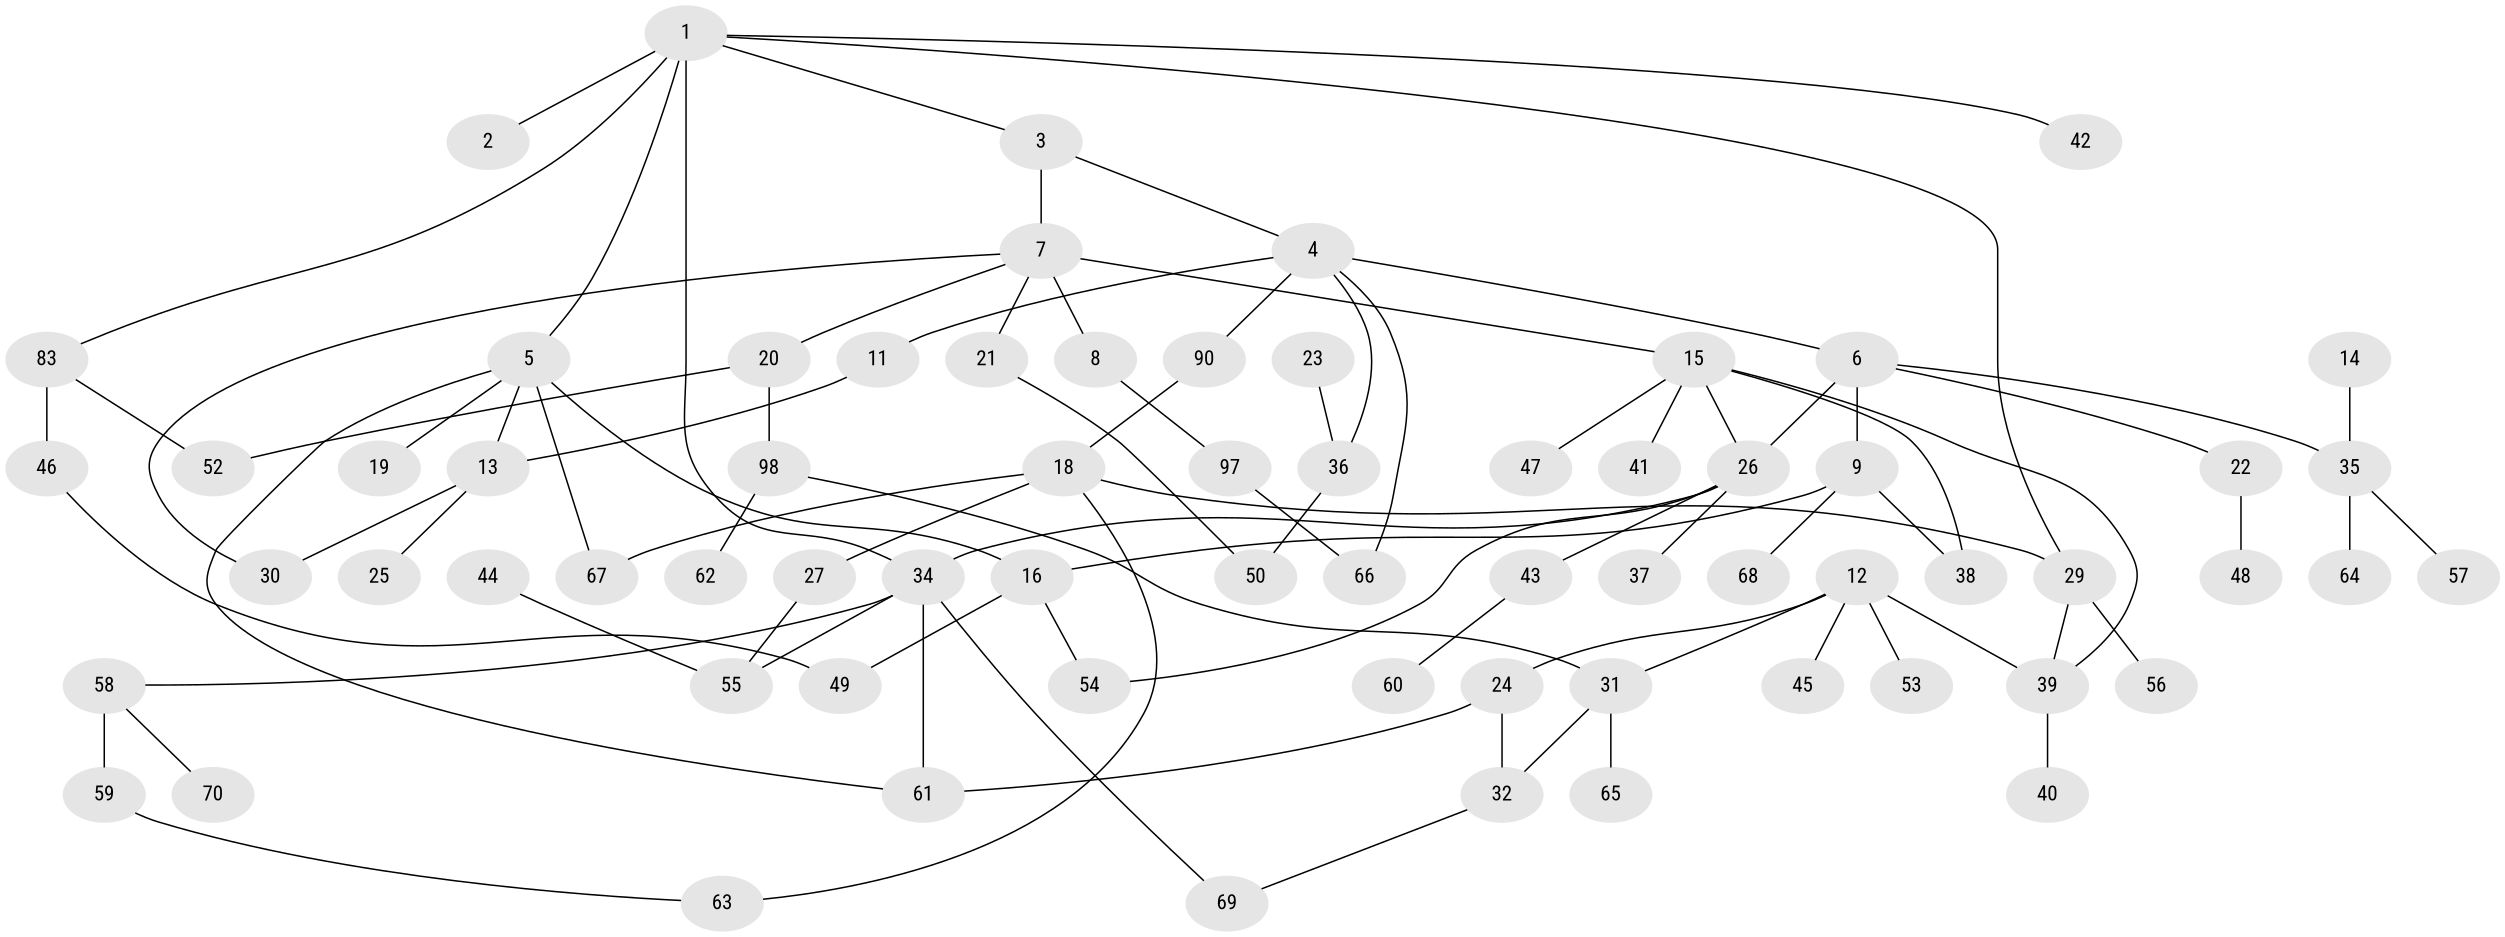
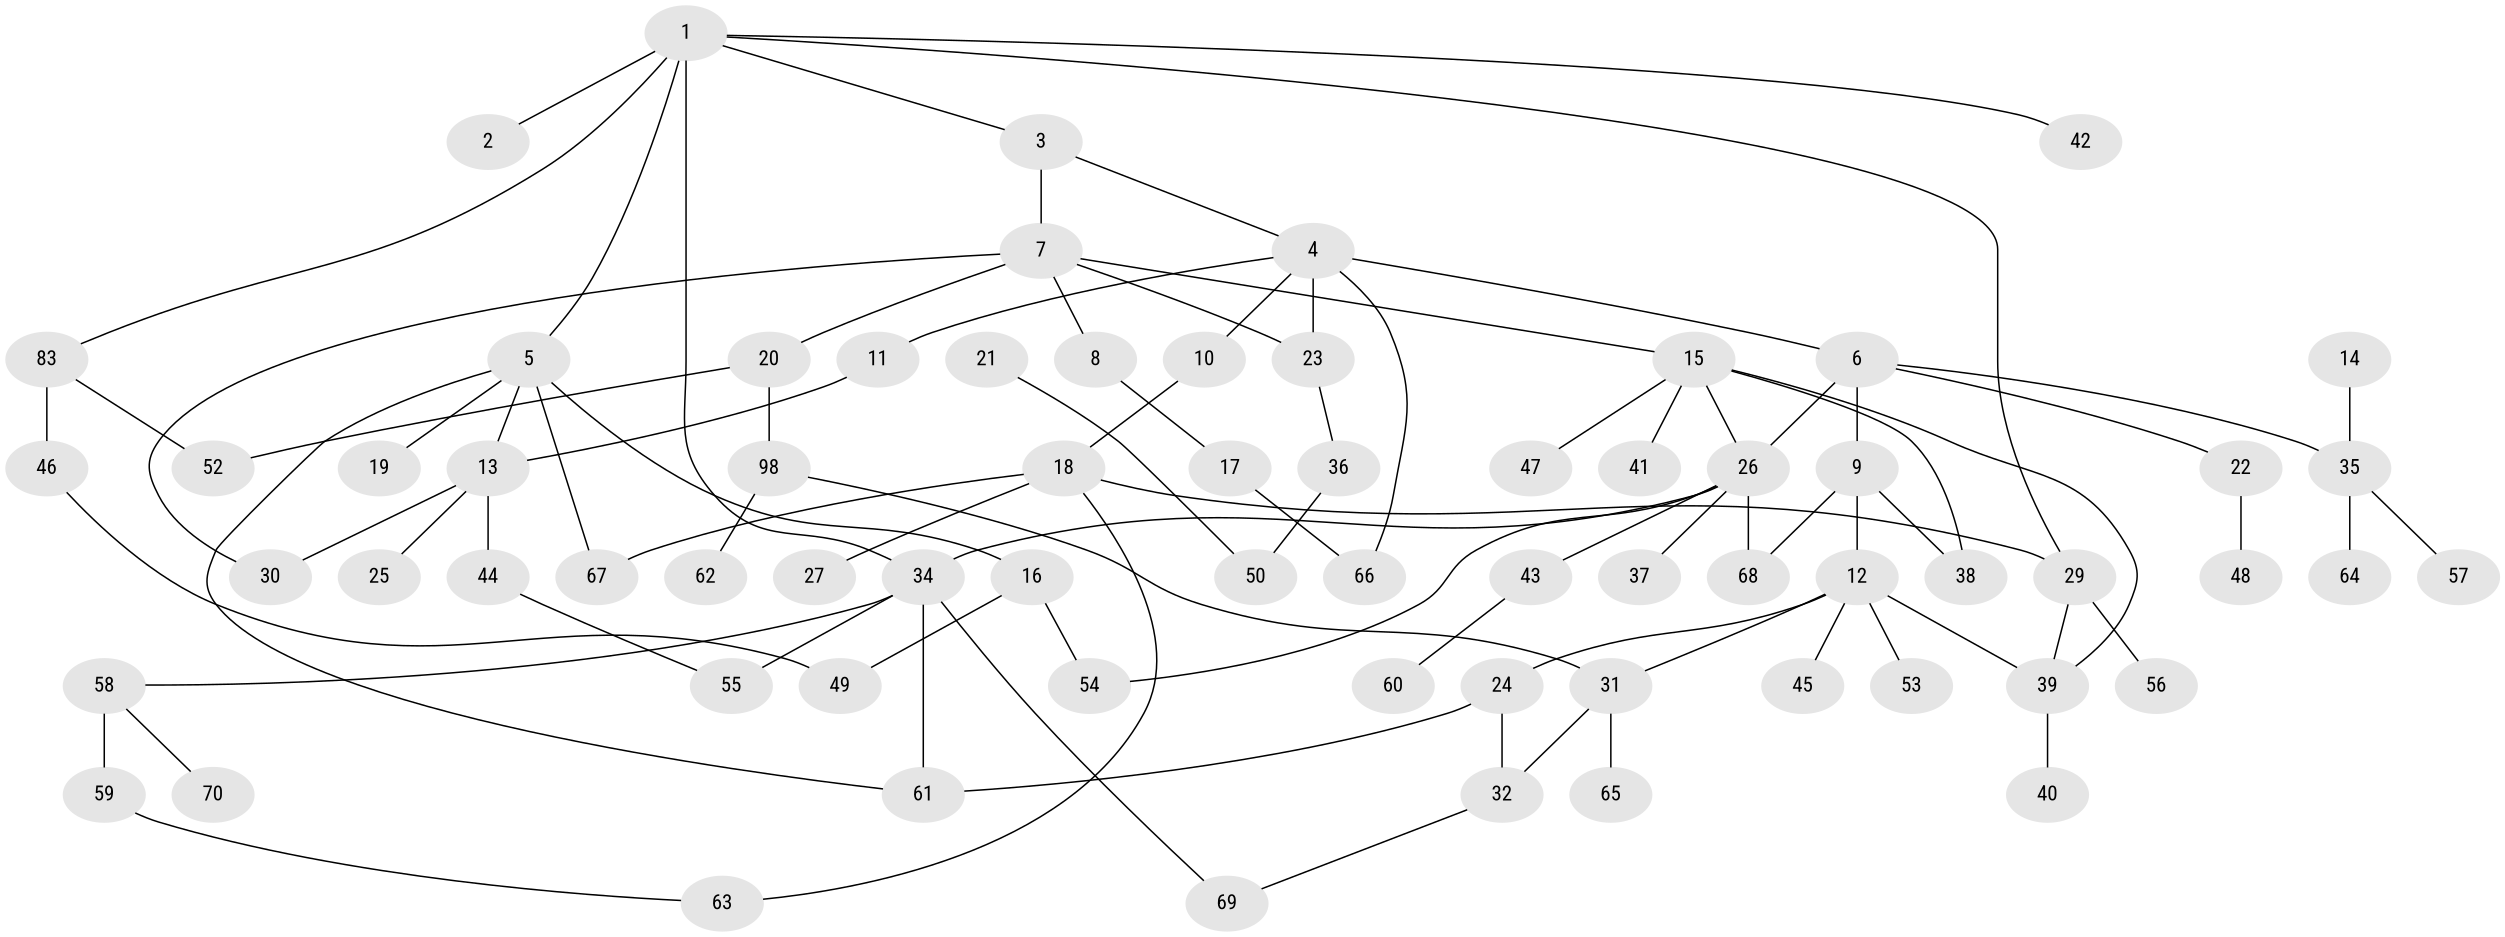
edge "7" -- "21": now "7" -- "23"
edge "4" -- "36": now "4" -- "23"
node "90": label "90" -> "10"
node "97": label "97" -> "17"
edge "13" -- "44": added
edge "26" -- "68": added
edge "9" -- "16": now "9" -- "12"
edge "27" -- "55": removed
